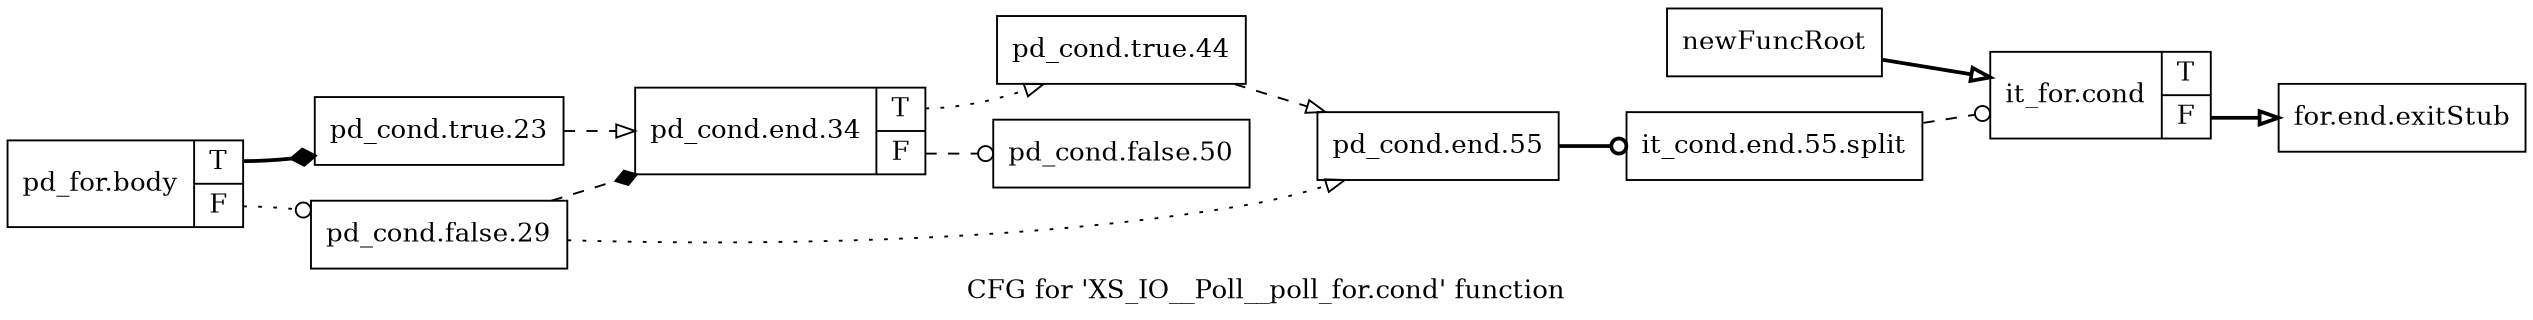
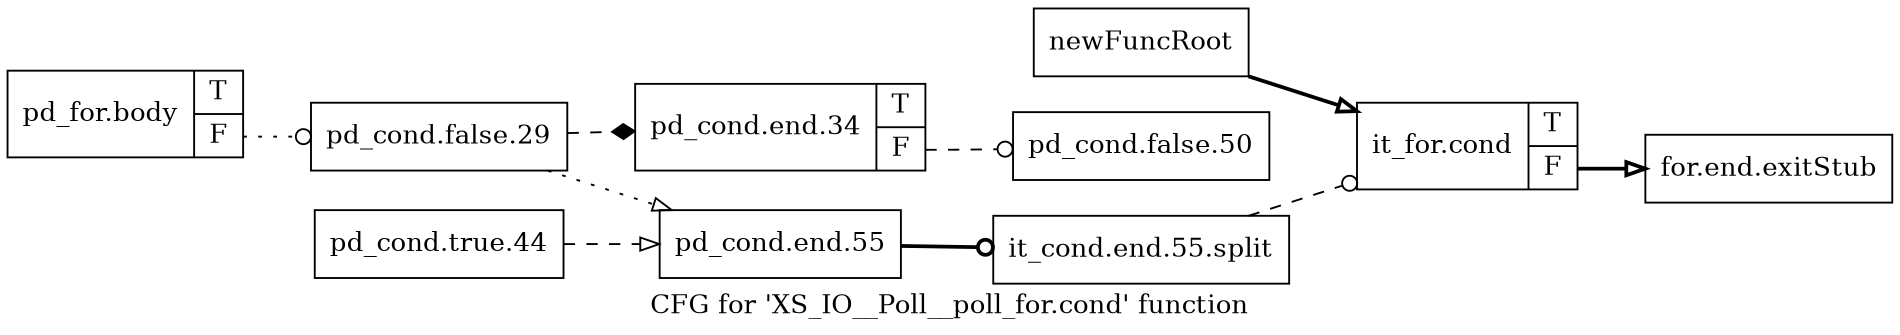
edge "pd_cond.end.34" -> "pd_cond.true.44": removed
node "pd_cond.true.23": removed
